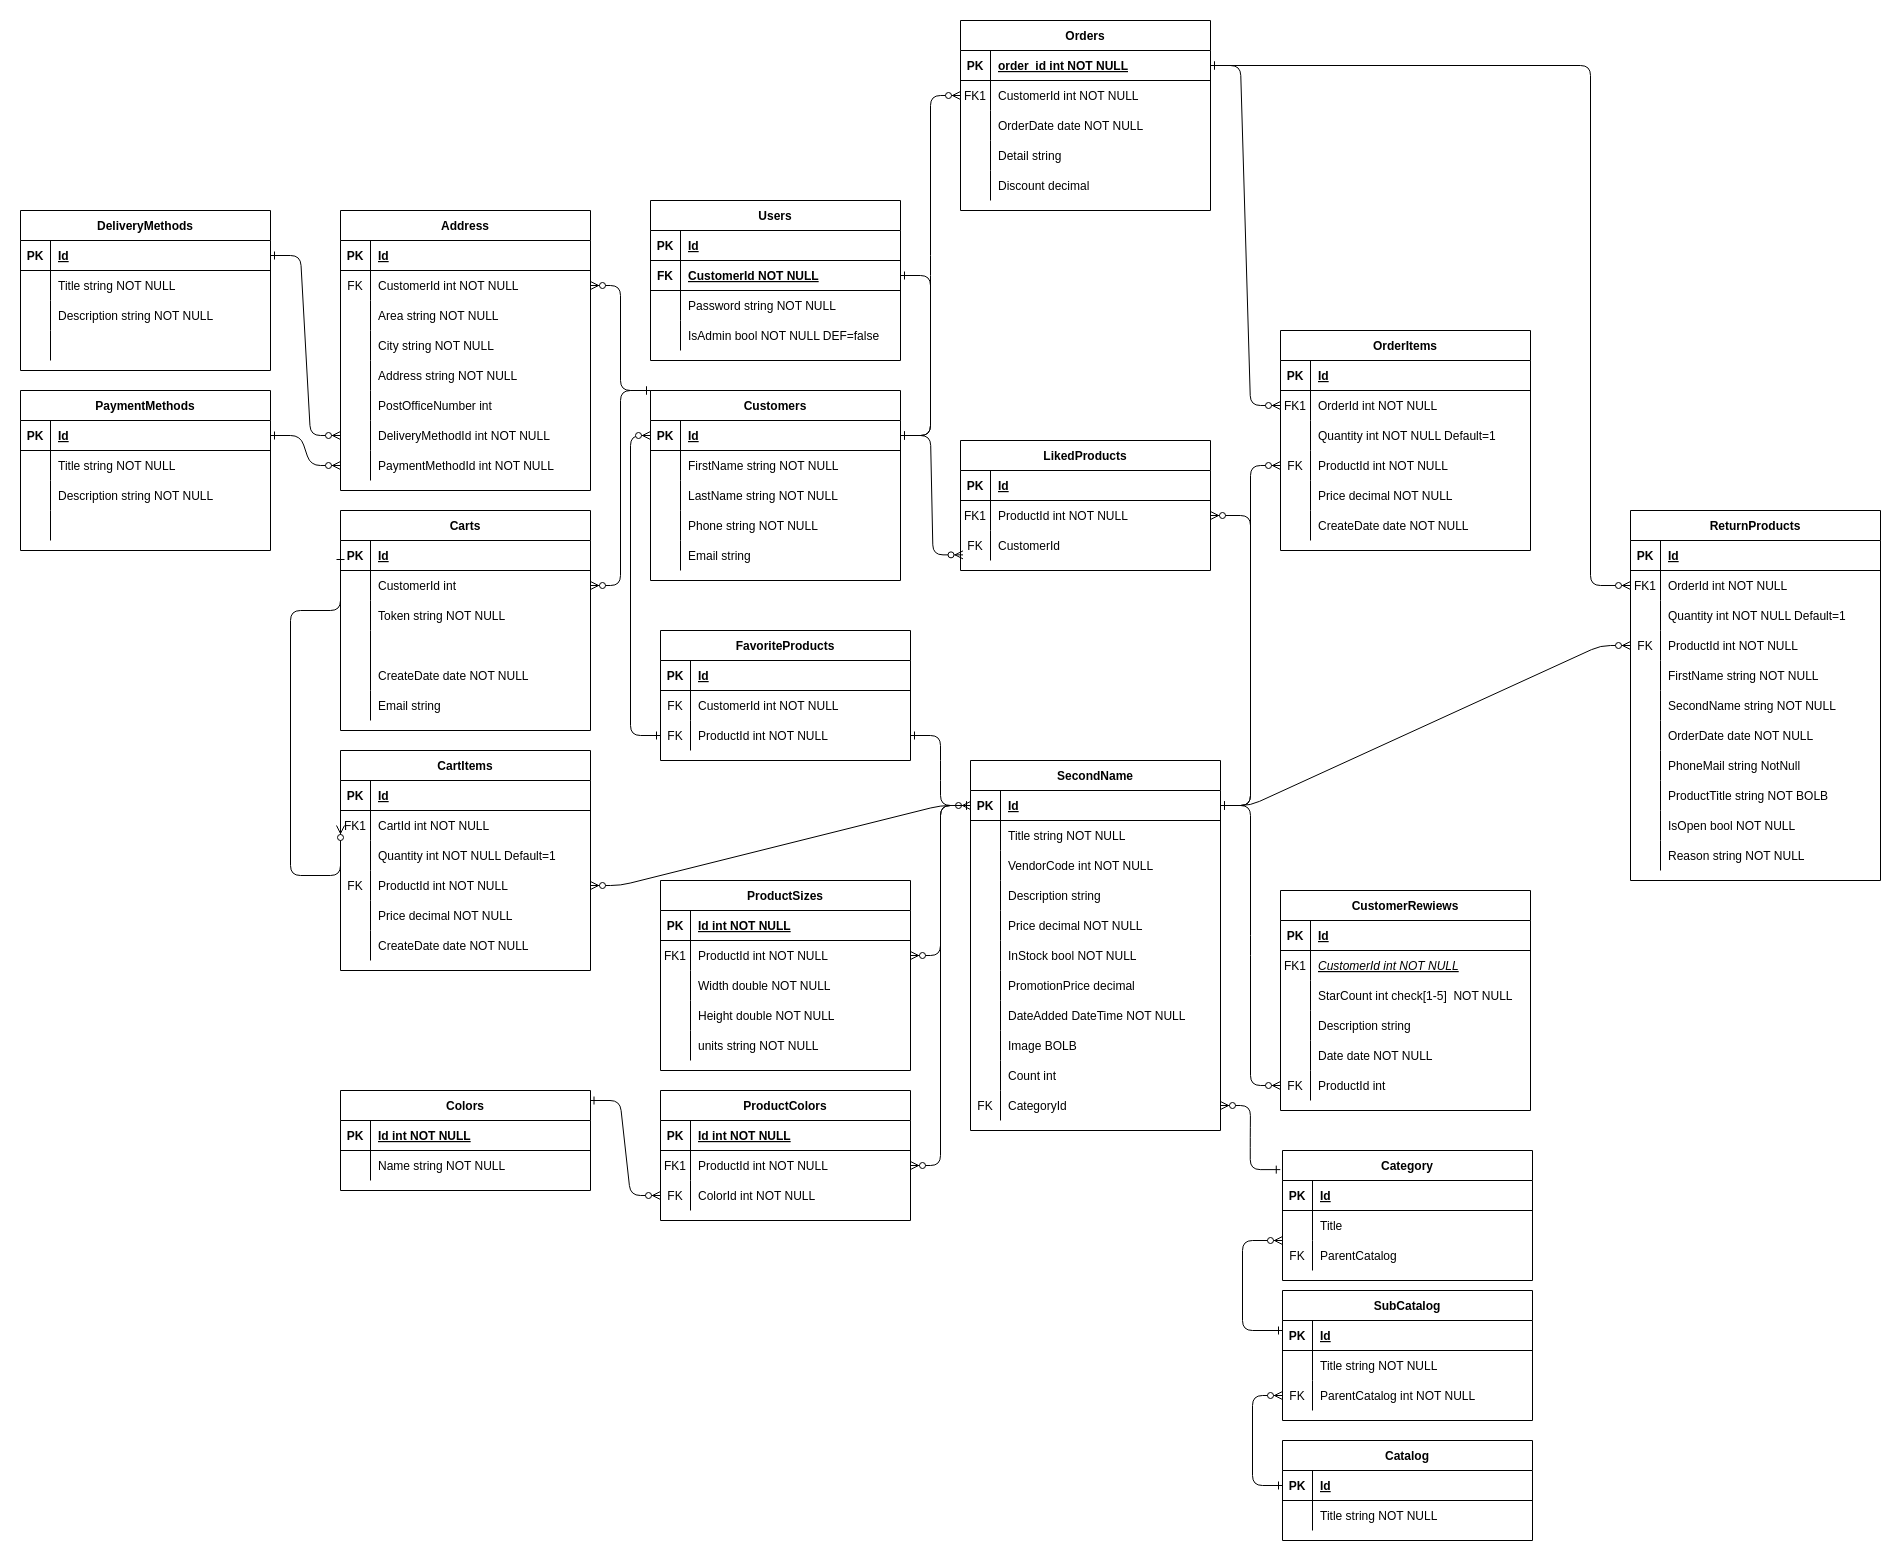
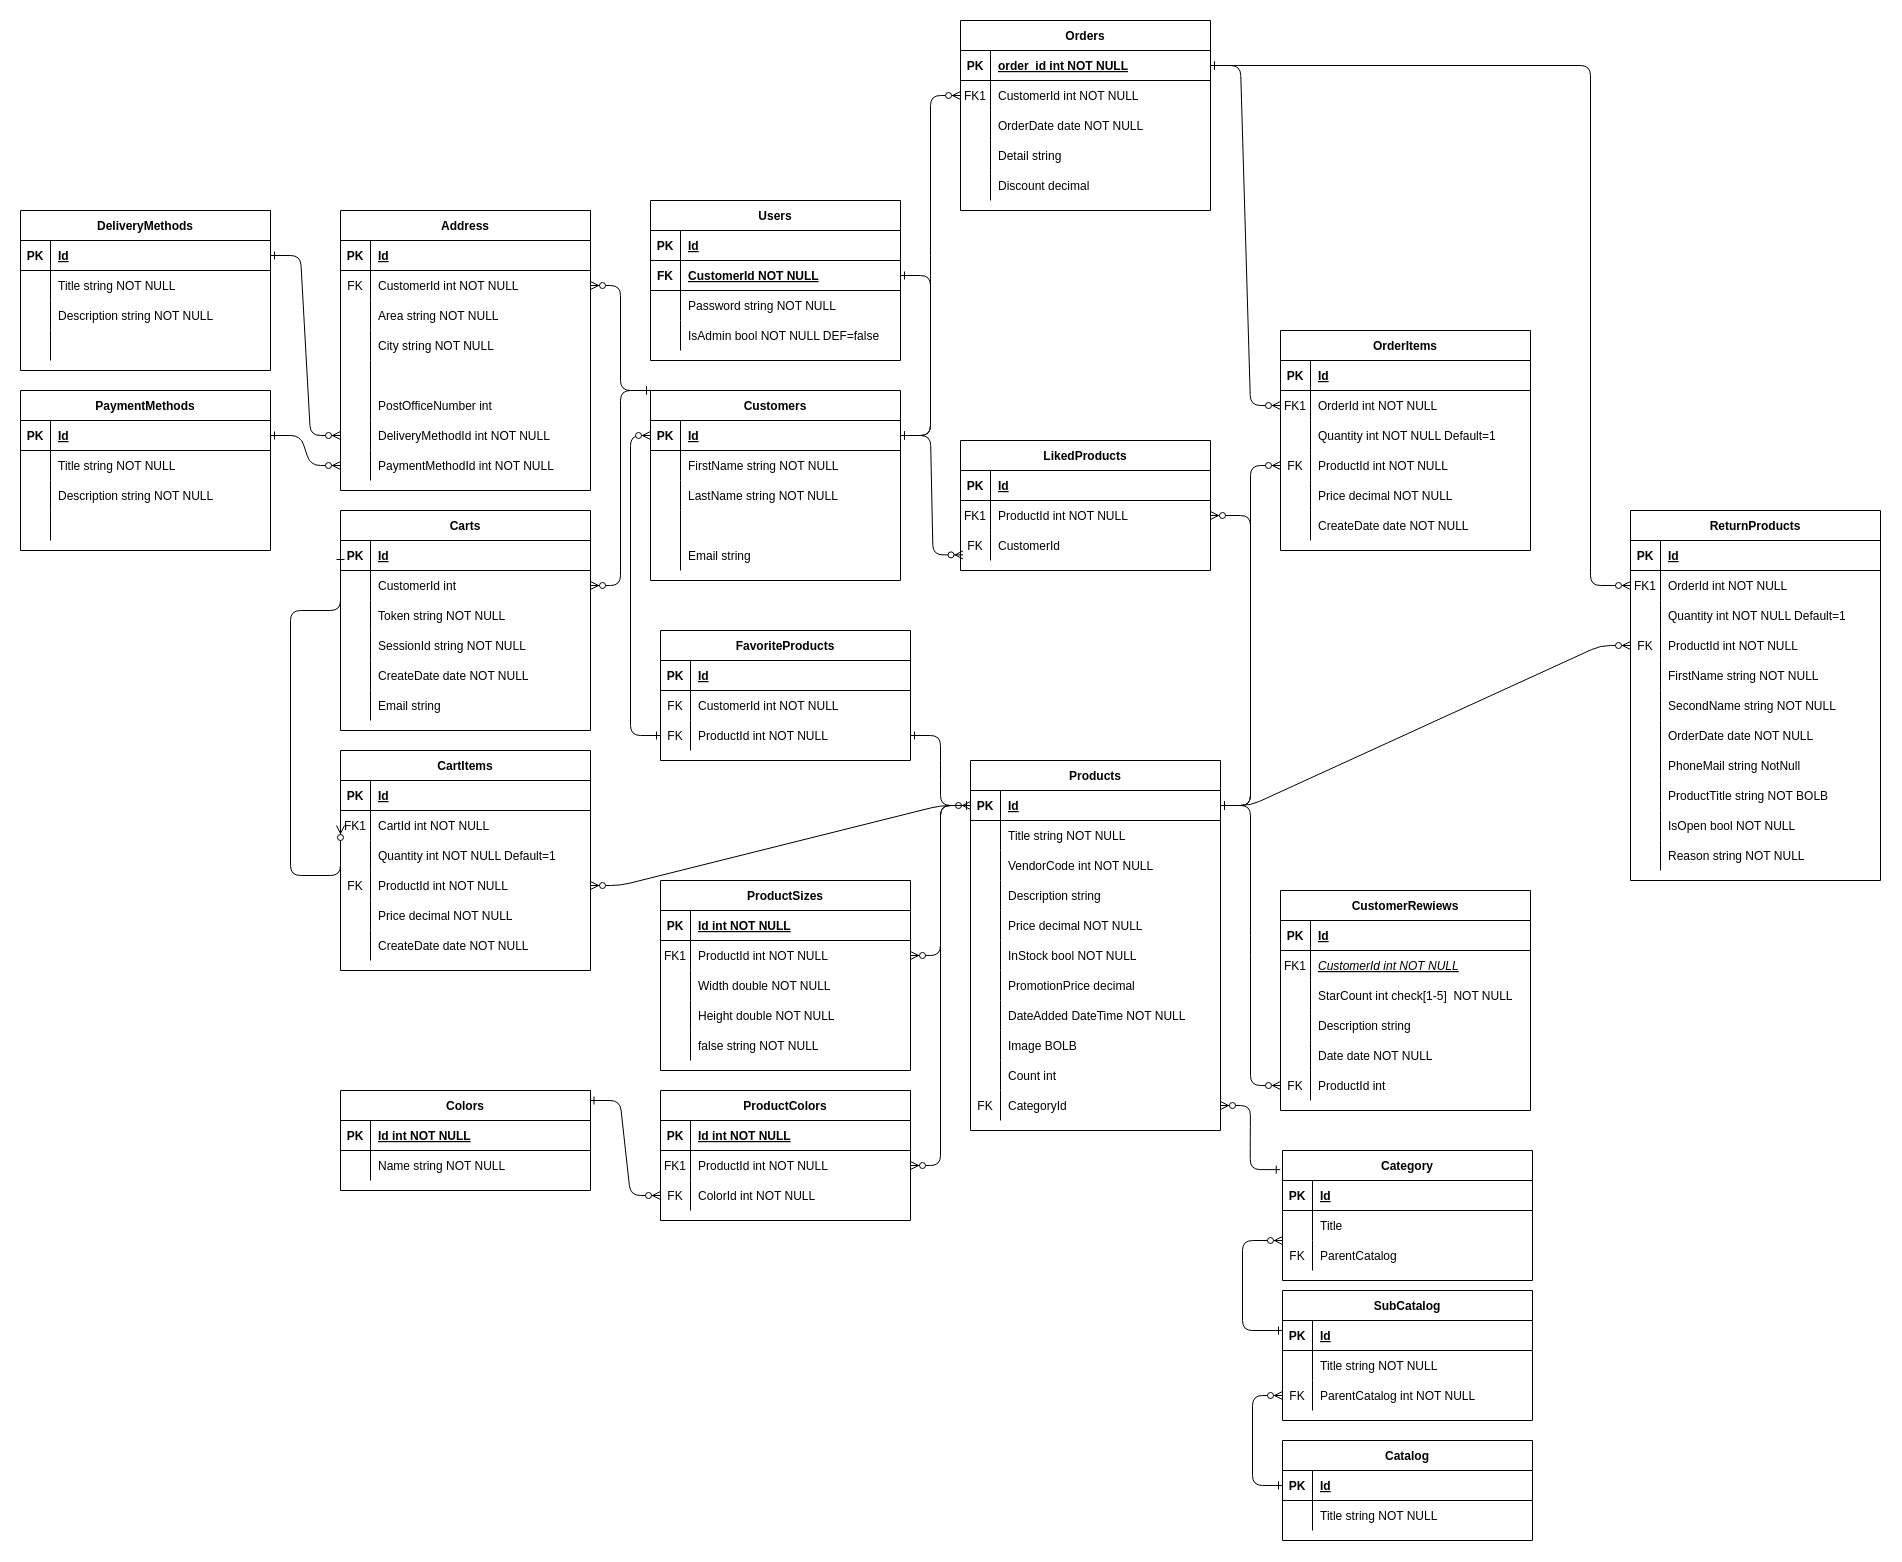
node "Address string NOT NULL": removed
node "Phone string NOT NULL": removed
node "SessionId string NOT NULL": added
node "SecondName": label "SecondName" -> "Products"
node "units string NOT NULL": label "units string NOT NULL" -> "false string NOT NULL"
